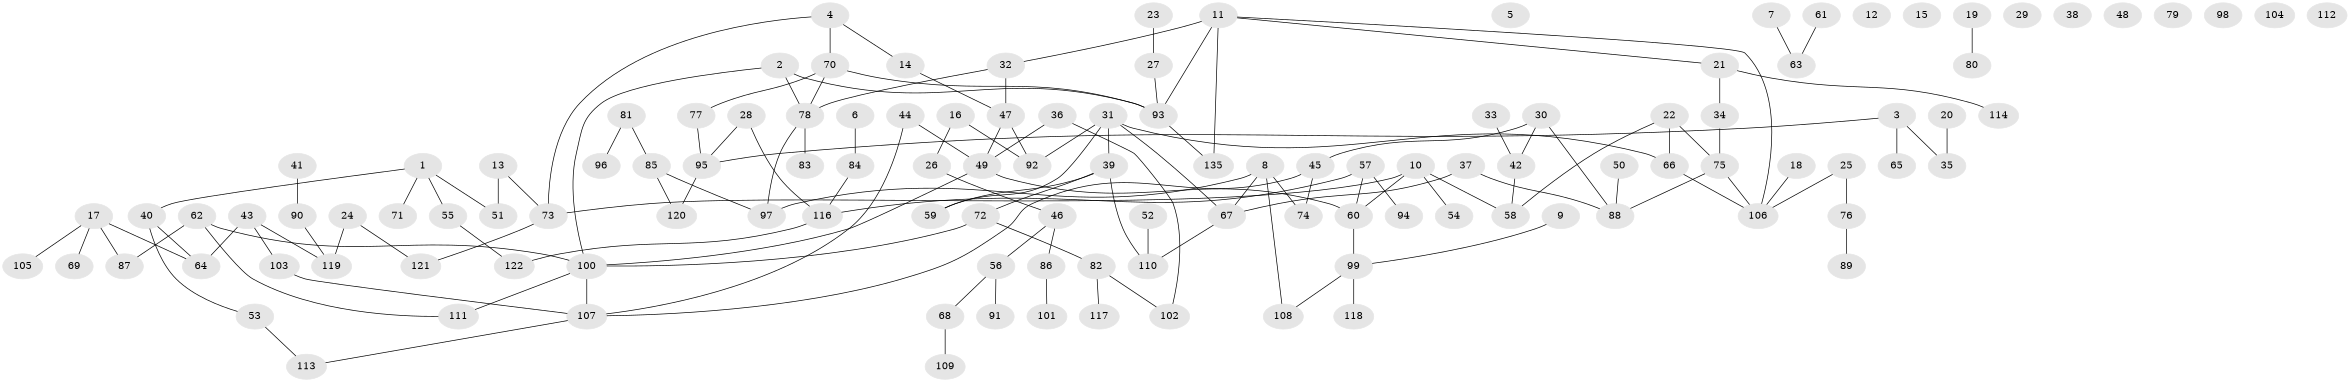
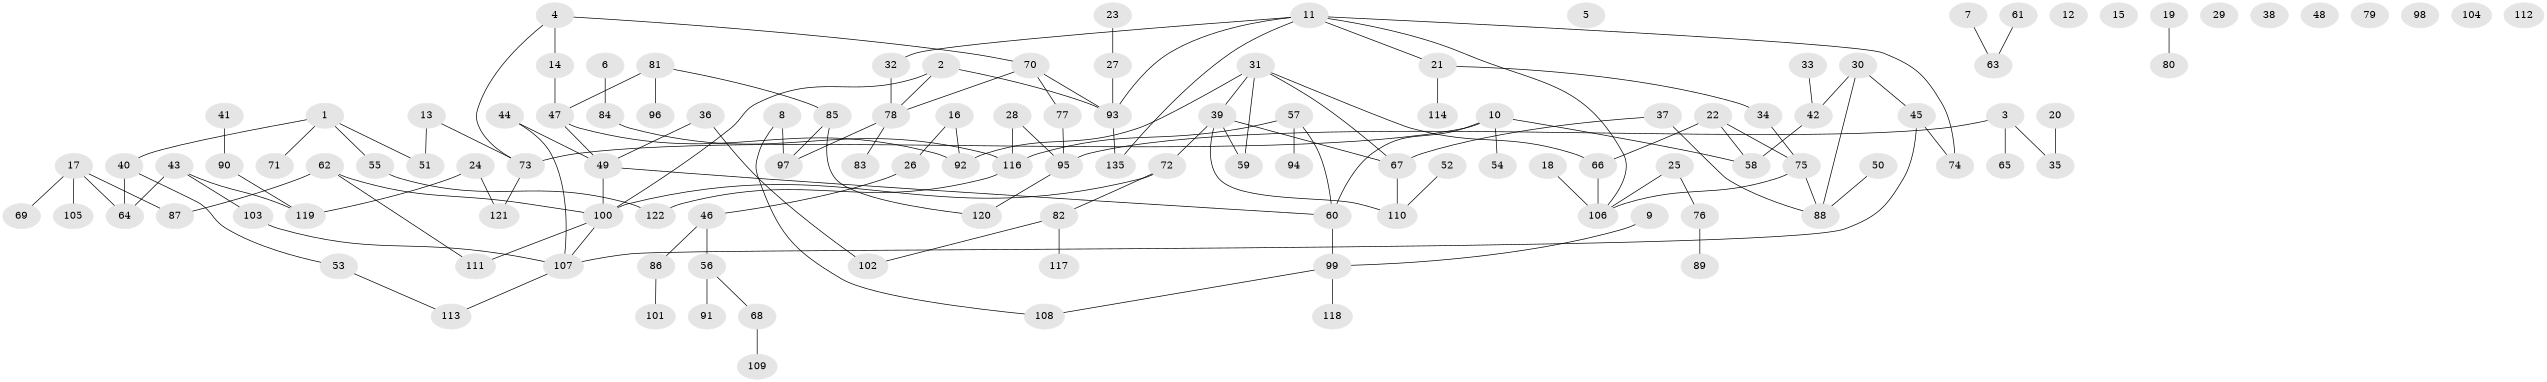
edge "32" -- "47": now "81" -- "47"
edge "8" -- "74": now "11" -- "74"
edge "8" -- "67": now "39" -- "67"
